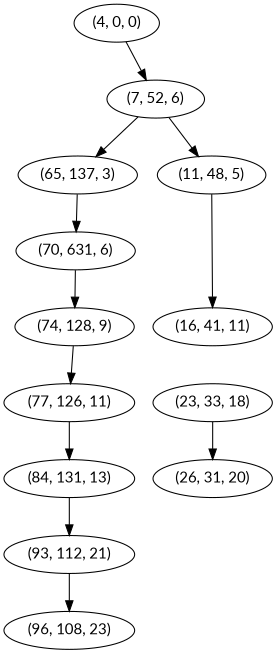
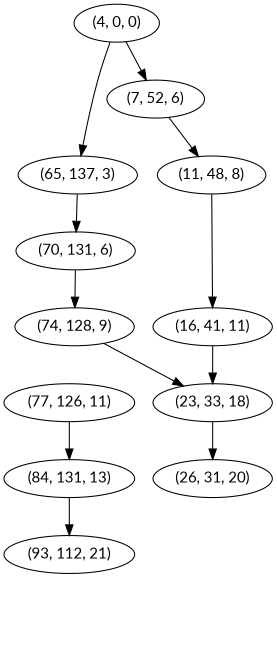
edge "(7, 52, 6)" -> "(65, 137, 3)": now "(4, 0, 0)" -> "(65, 137, 3)"
node "(11, 48, 5)": label "(11, 48, 5)" -> "(11, 48, 8)"
node "(70, 631, 6)": label "(70, 631, 6)" -> "(70, 131, 6)"
edge "(74, 128, 9)" -> "(77, 126, 11)": now "(74, 128, 9)" -> "(23, 33, 18)"
edge "(16, 41, 11)" -> "(23, 33, 18)": added
node "(96, 108, 23)": removed
